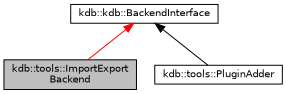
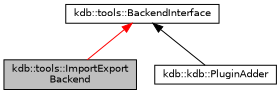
node "kdb::kdb::BackendInterface": label "kdb::kdb::BackendInterface" -> "kdb::tools::BackendInterface"
node "kdb::tools::PluginAdder": label "kdb::tools::PluginAdder" -> "kdb::kdb::PluginAdder"
